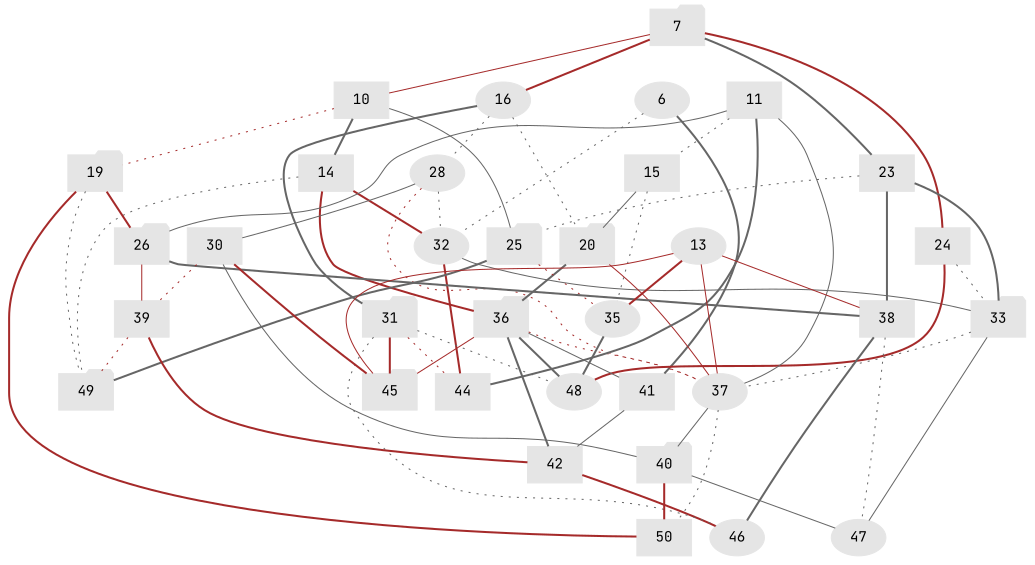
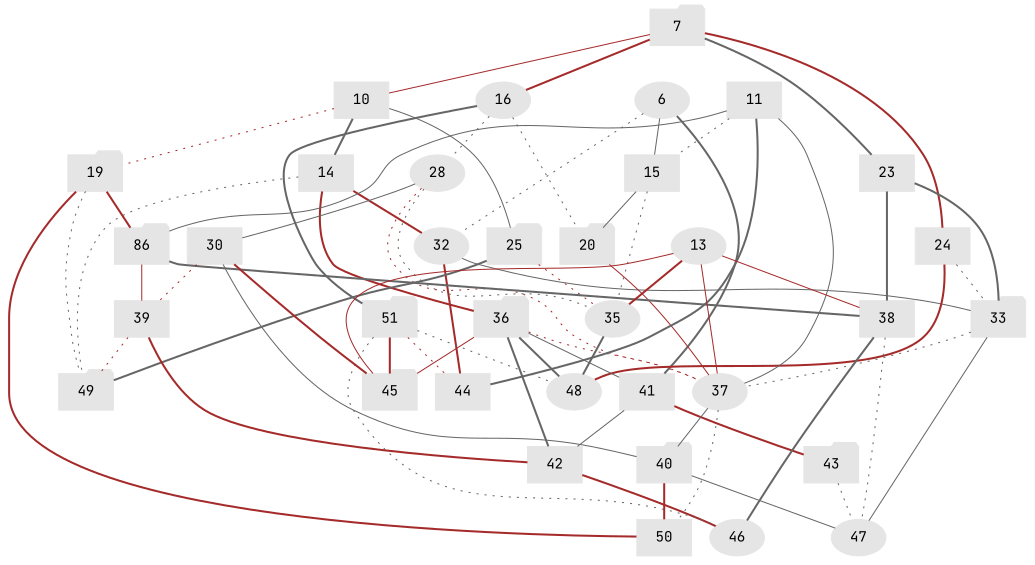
edge "6" -- "15": added
edge "23" -- "25": removed
edge "28" -- "32": now "28" -- "35"
node "26": label "26" -> "86"
edge "20" -- "36": removed
node "31": label "31" -> "51"
node "43": added
